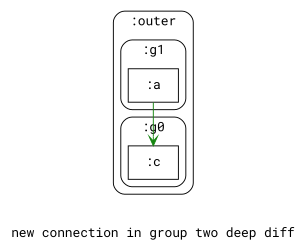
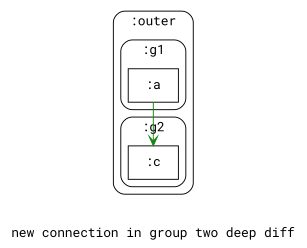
cluster ":g0": label ":g0" -> ":g2"
